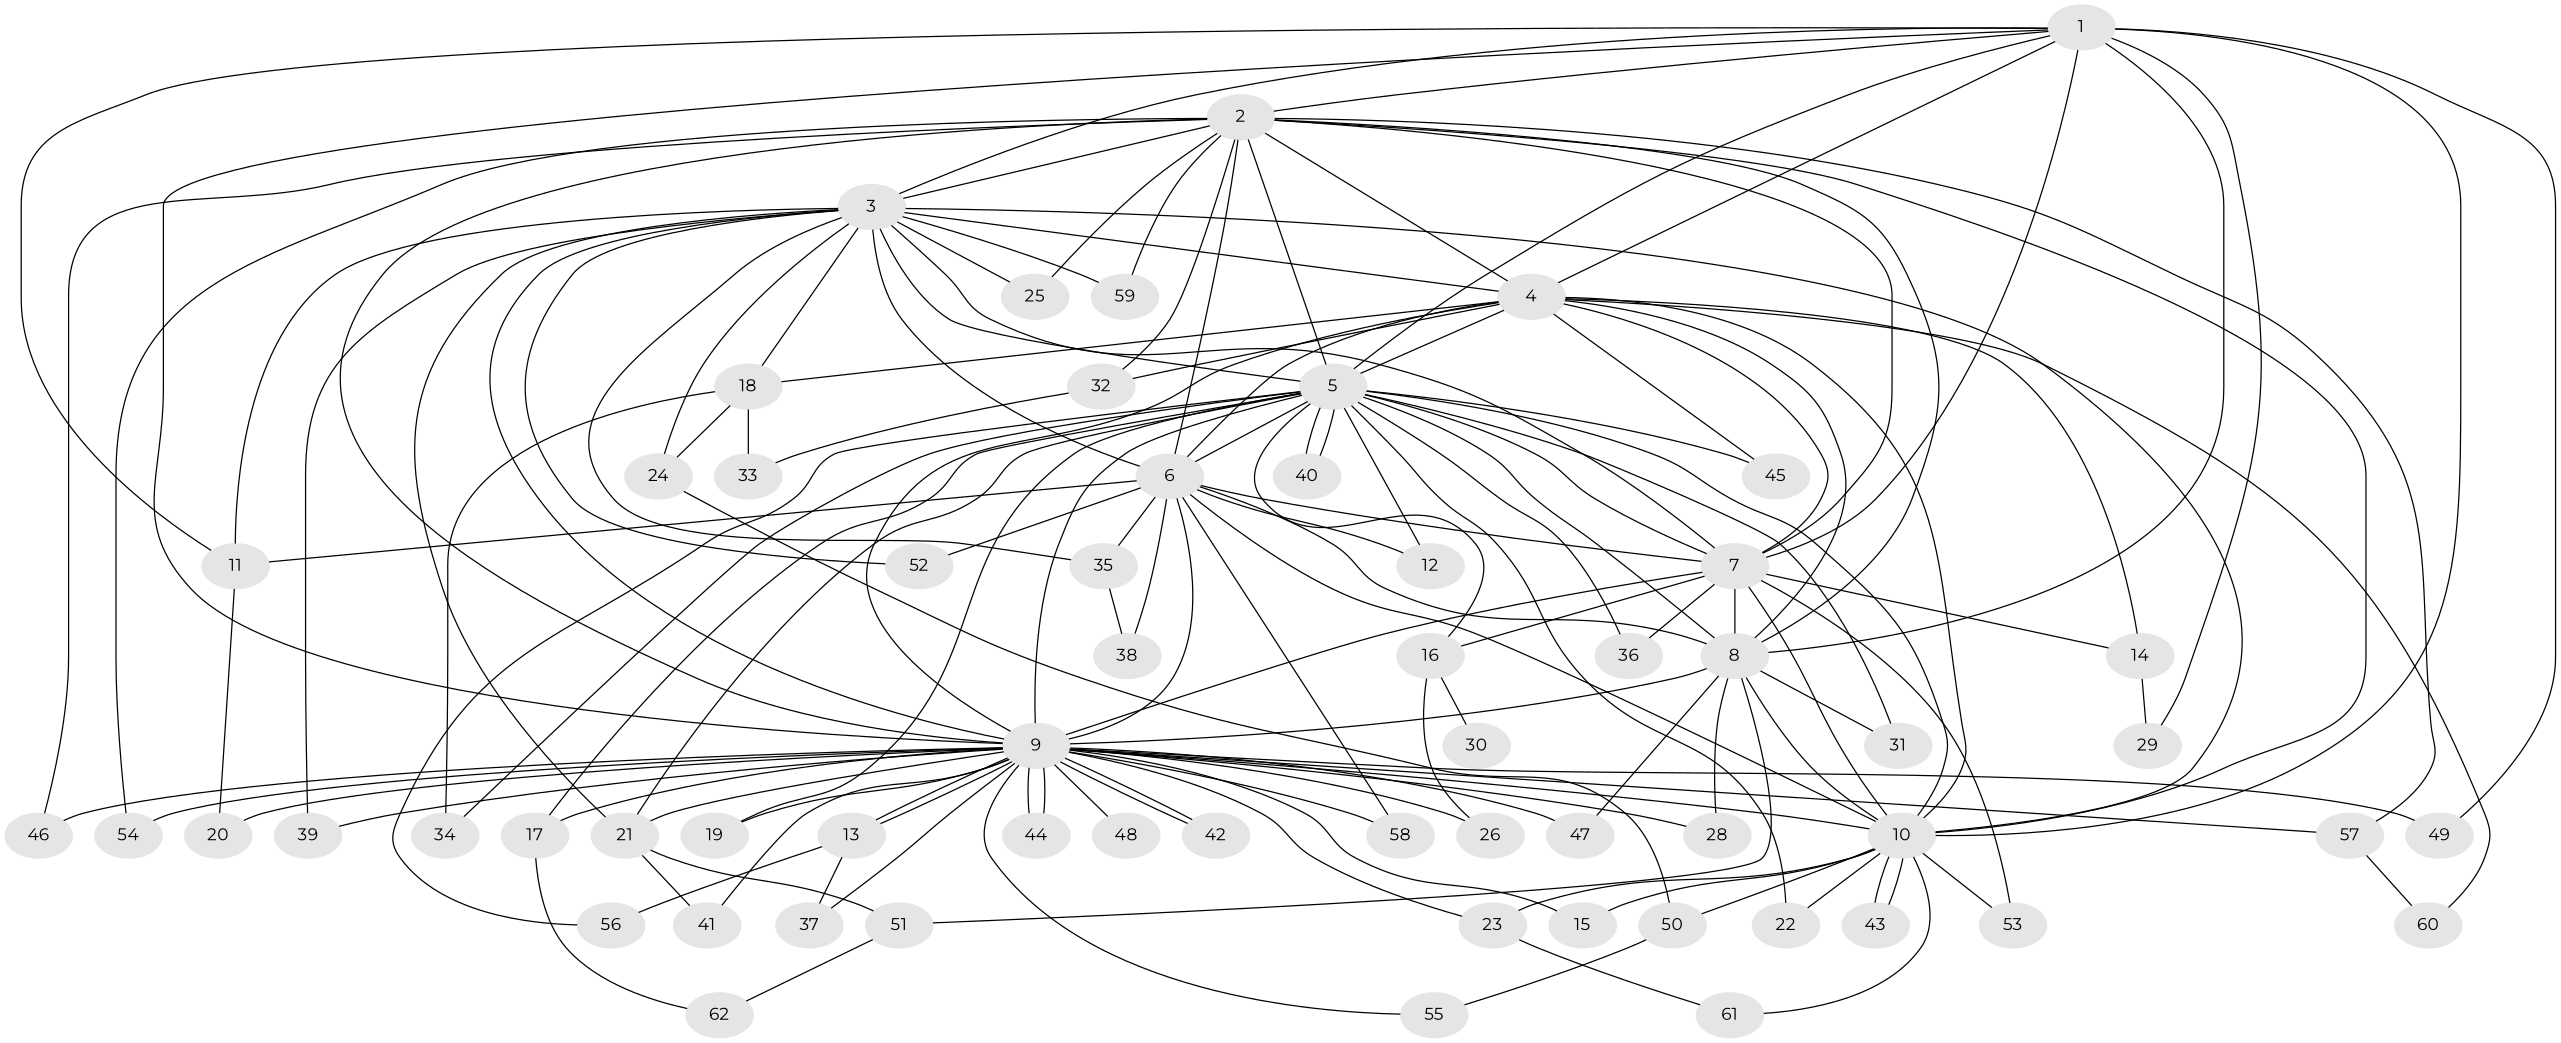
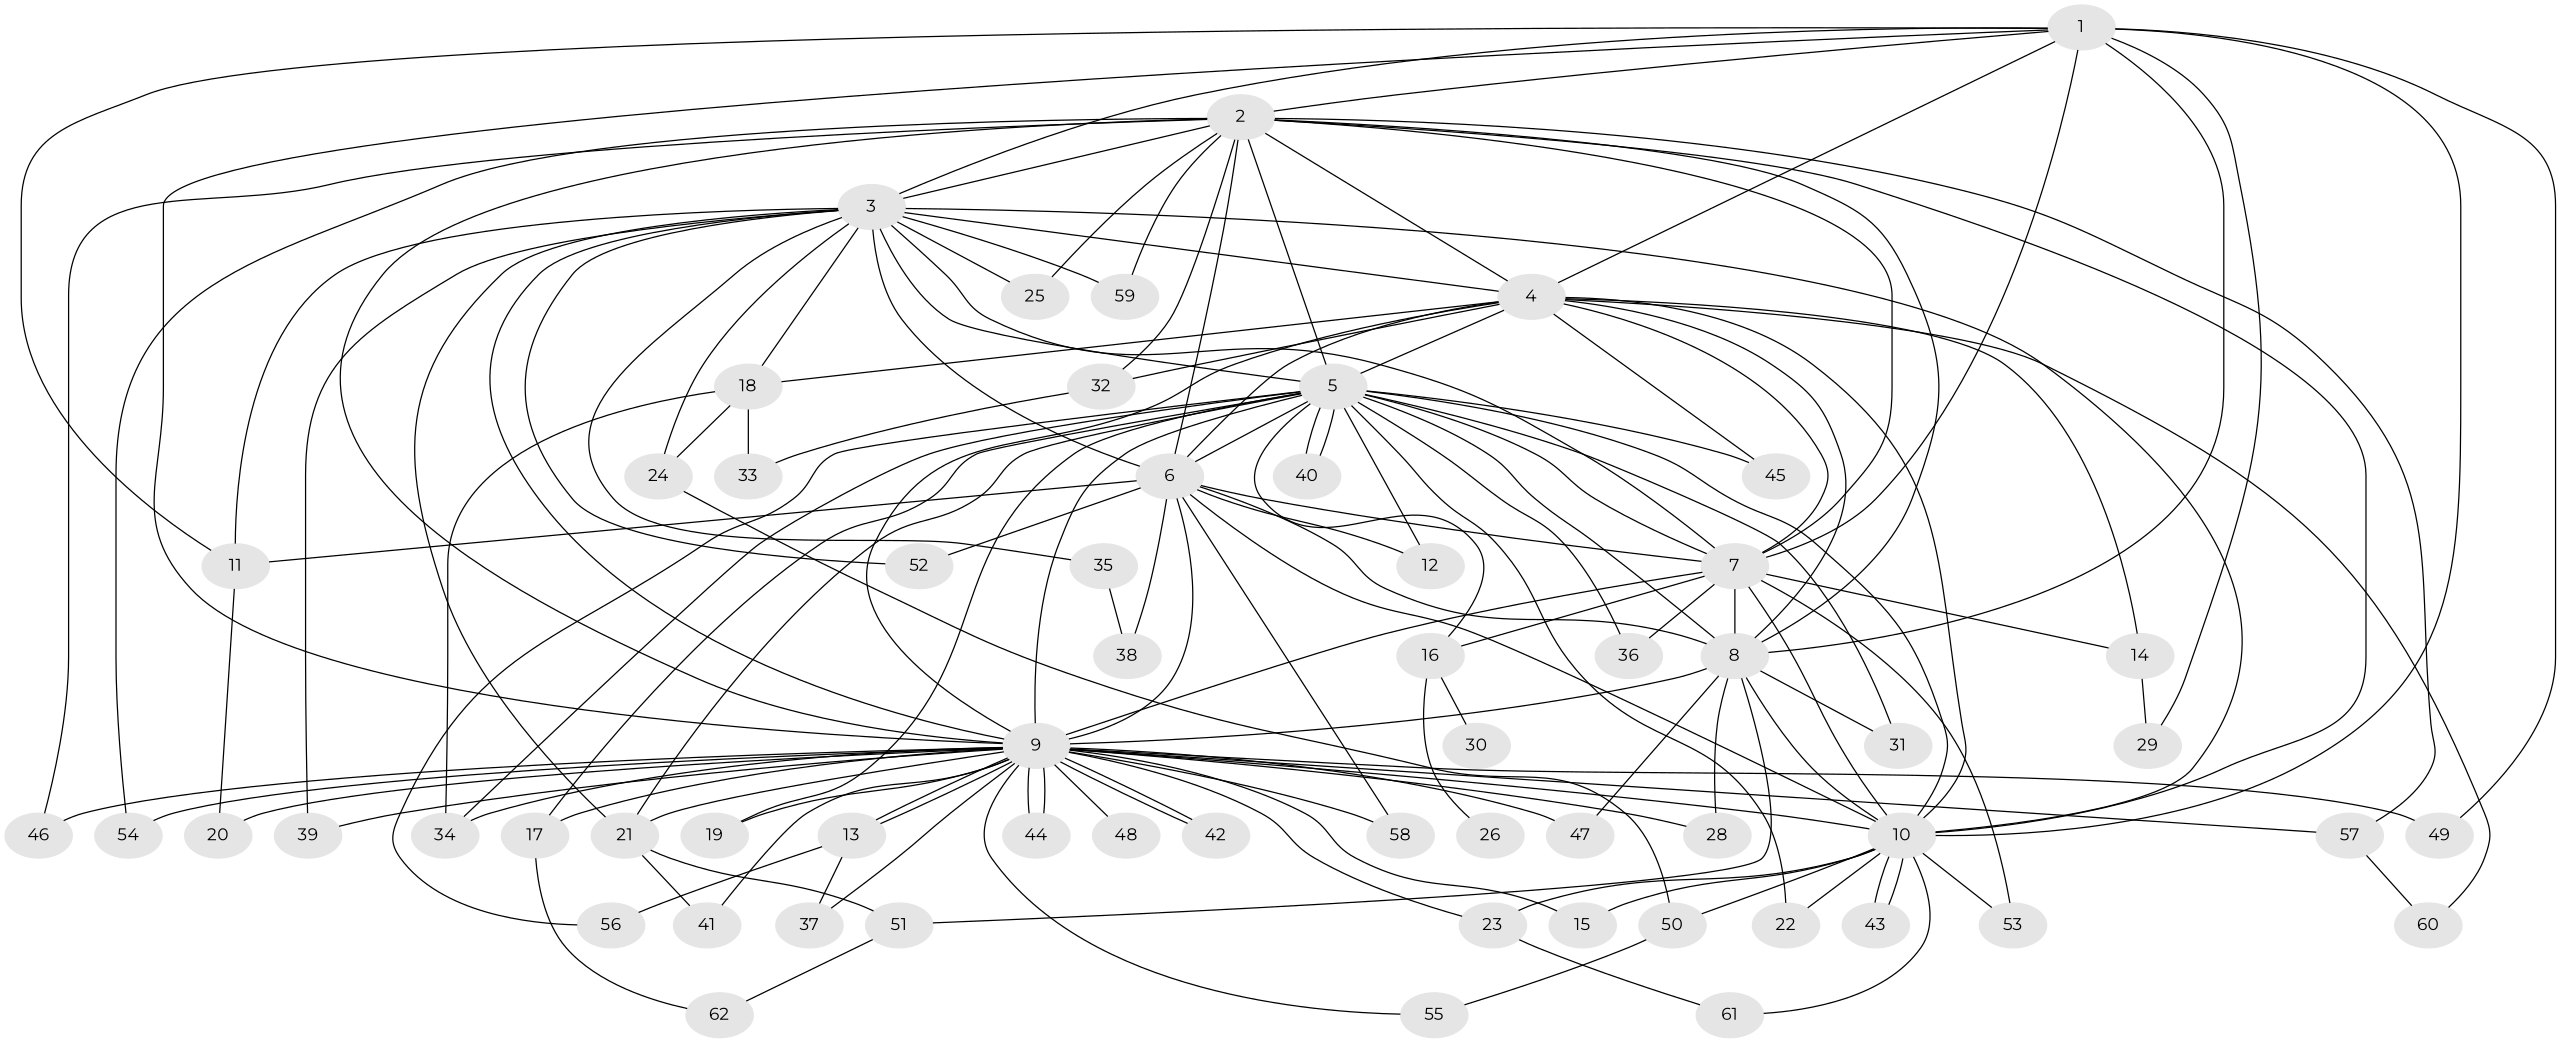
edge "1" -- "5": removed
edge "6" -- "35": removed
edge "9" -- "26": now "9" -- "34"
